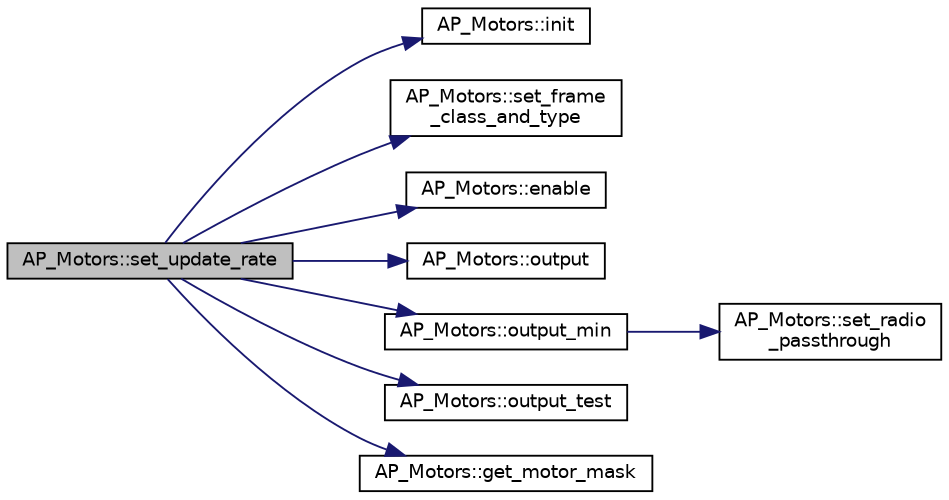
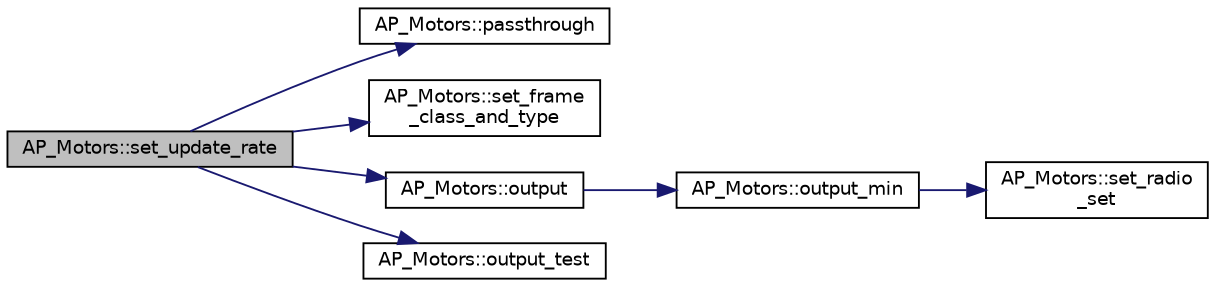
node "AP_Motors::init": label "AP_Motors::init" -> "AP_Motors::passthrough"
node "AP_Motors::enable": removed
edge "AP_Motors::set_update_rate" -> "AP_Motors::output_min": now "AP_Motors::output" -> "AP_Motors::output_min"
node "AP_Motors::set_radio _passthrough": label "AP_Motors::set_radio _passthrough" -> "AP_Motors::set_radio _set"
node "AP_Motors::get_motor_mask": removed
